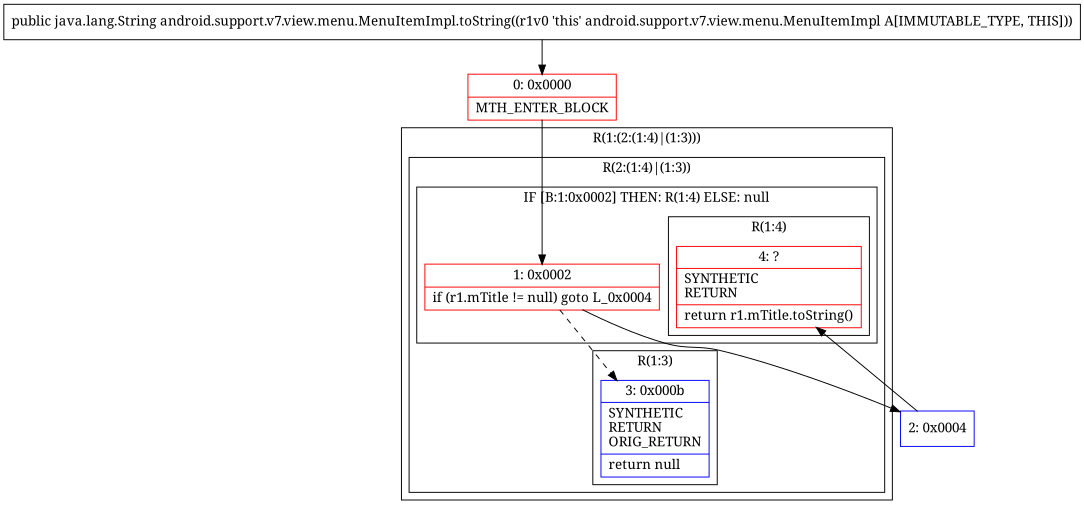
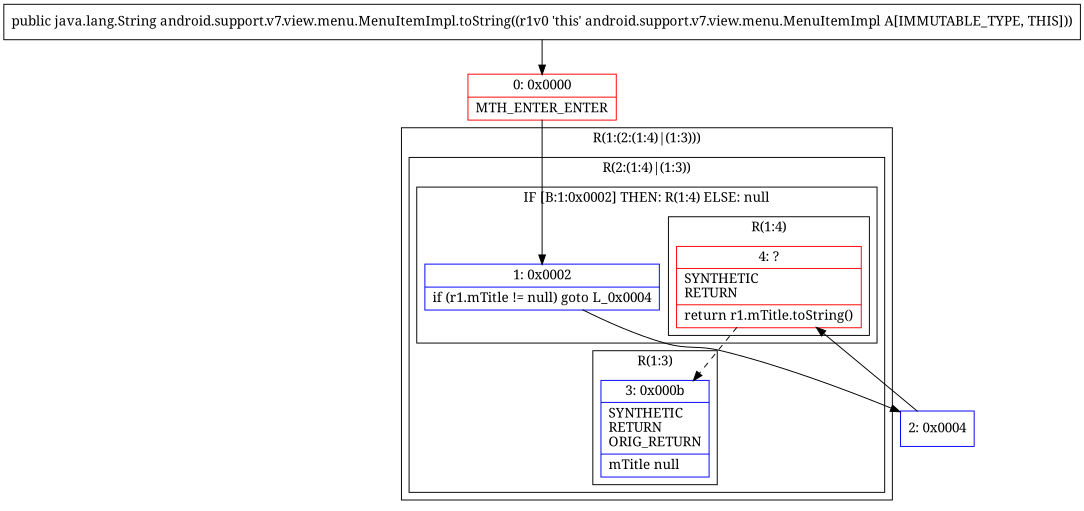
node "0: 0x0000": text "MTH_ENTER_BLOCK" -> "MTH_ENTER_ENTER"
node "1: 0x0002": color red -> blue
edge "1: 0x0002" -> "3: 0x000b": now "4: ?" -> "3: 0x000b"
node "3: 0x000b": text "return null" -> "mTitle null"
